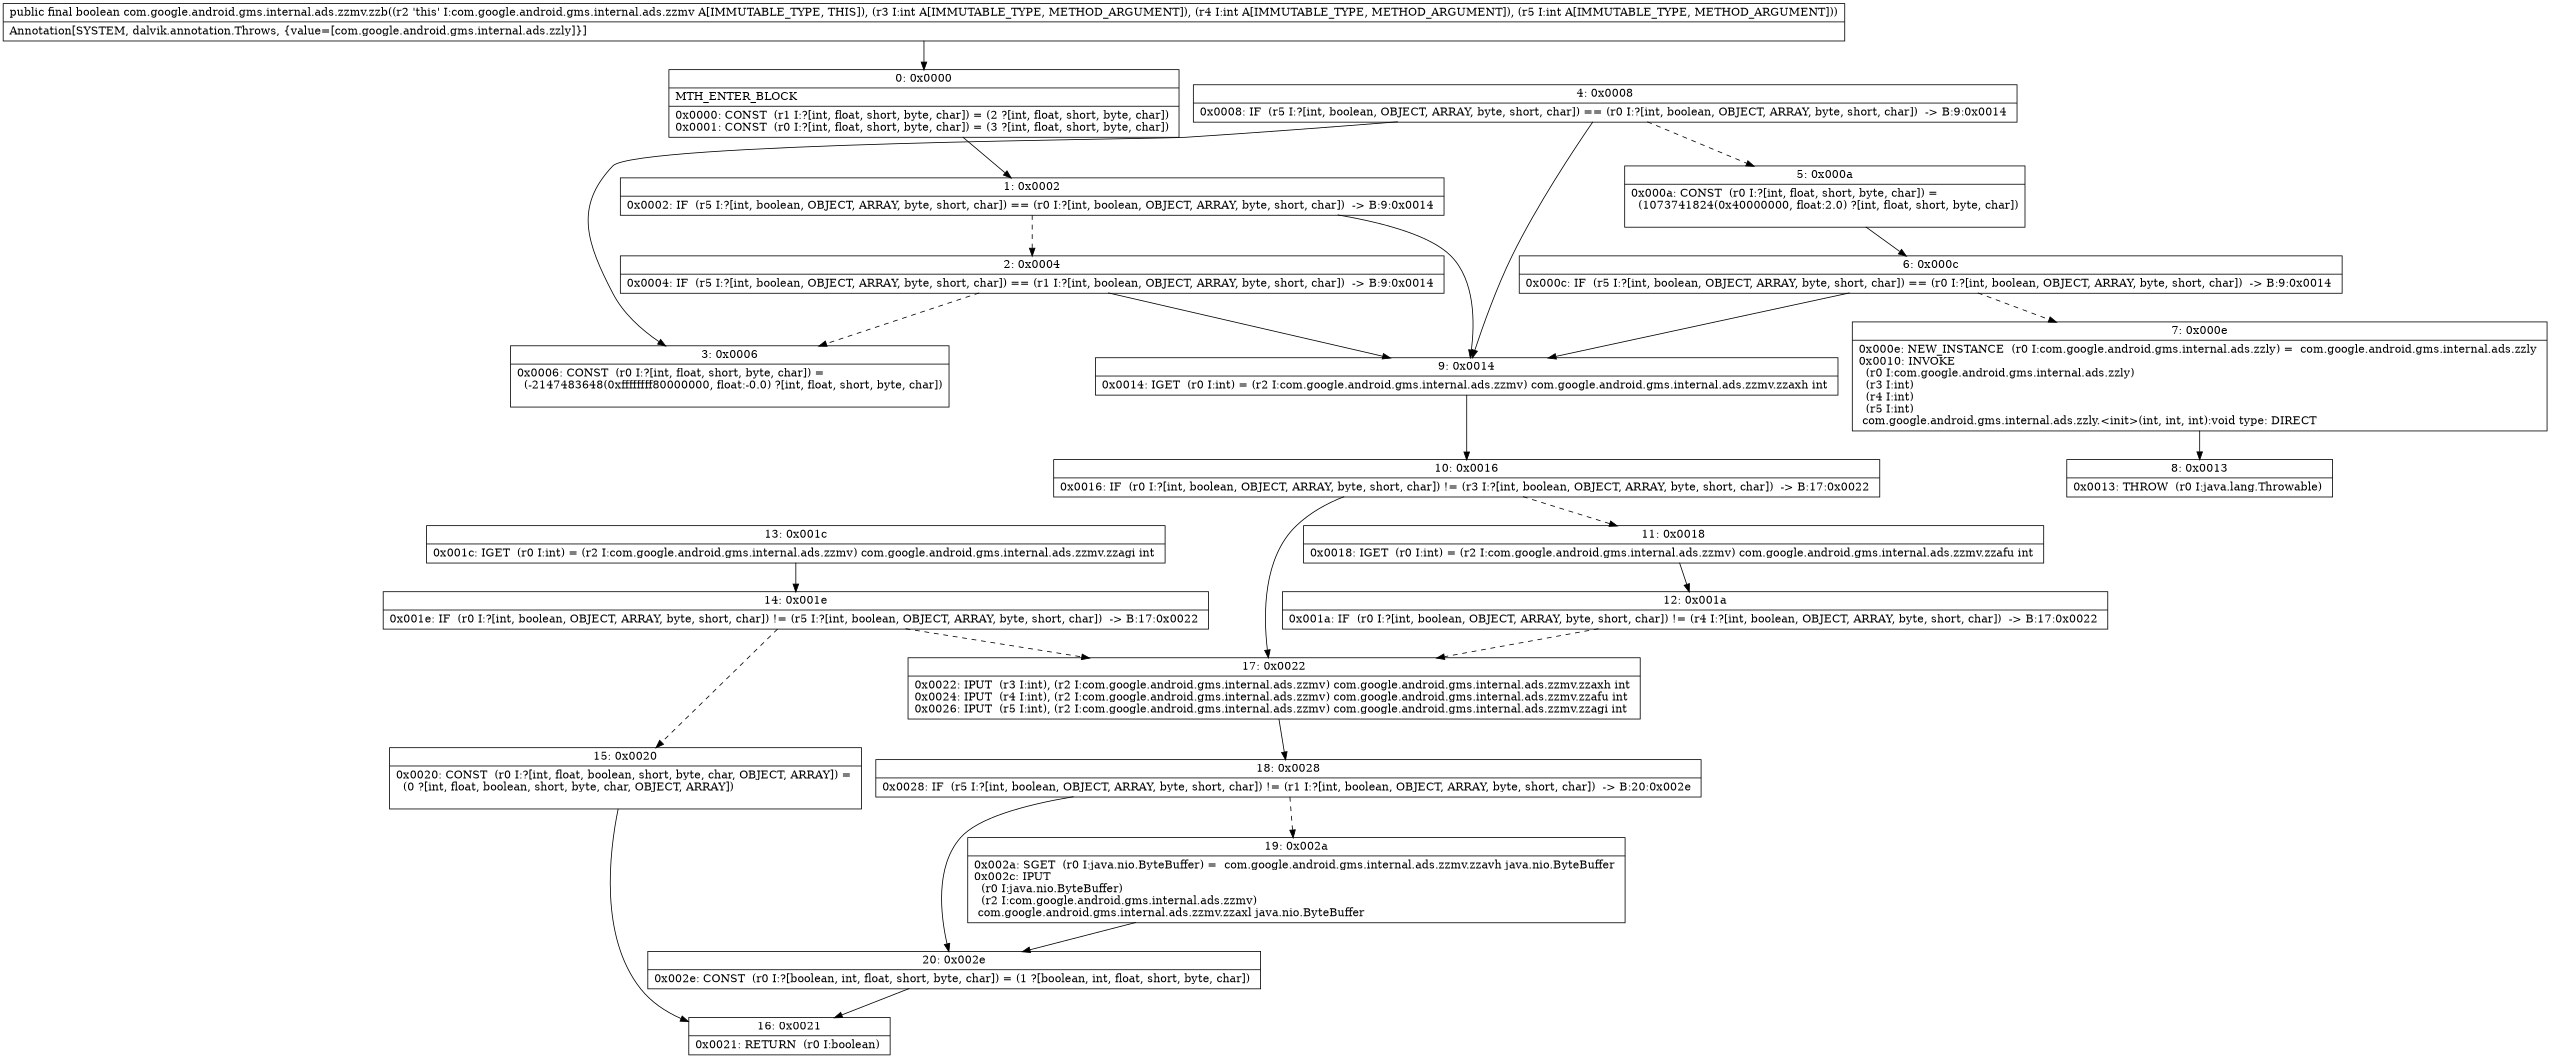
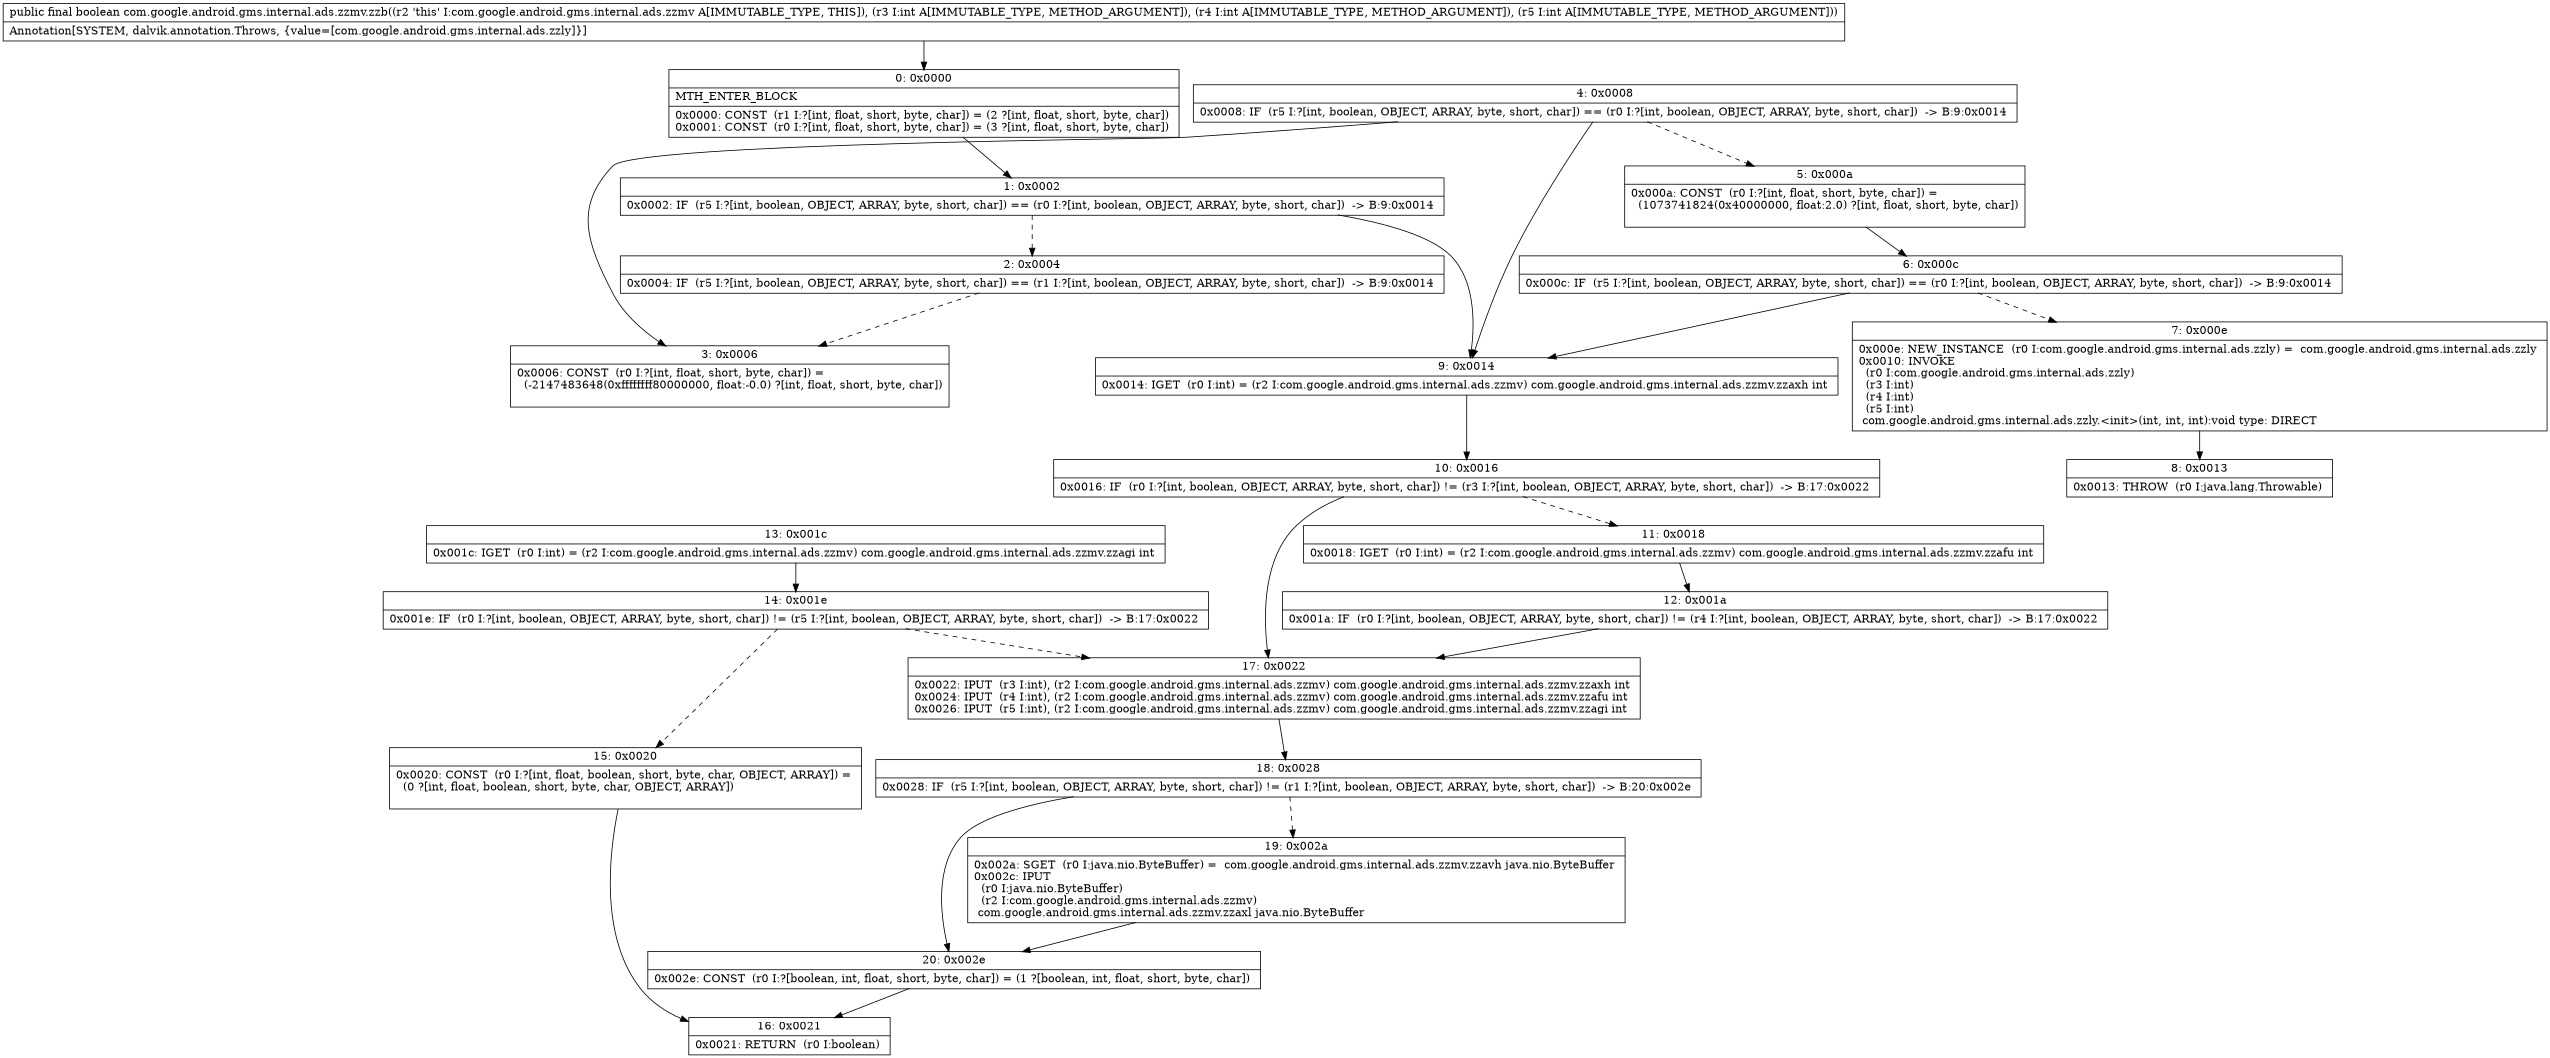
edge "2: 0x0004" -> "9: 0x0014": removed
edge "12: 0x001a" -> "17: 0x0022": style dashed -> solid
